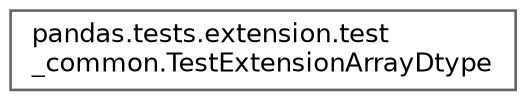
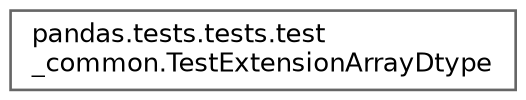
node "pandas.tests.extension.test _common.TestExtensionArrayDtype": label "pandas.tests.extension.test _common.TestExtensionArrayDtype" -> "pandas.tests.tests.test _common.TestExtensionArrayDtype"
